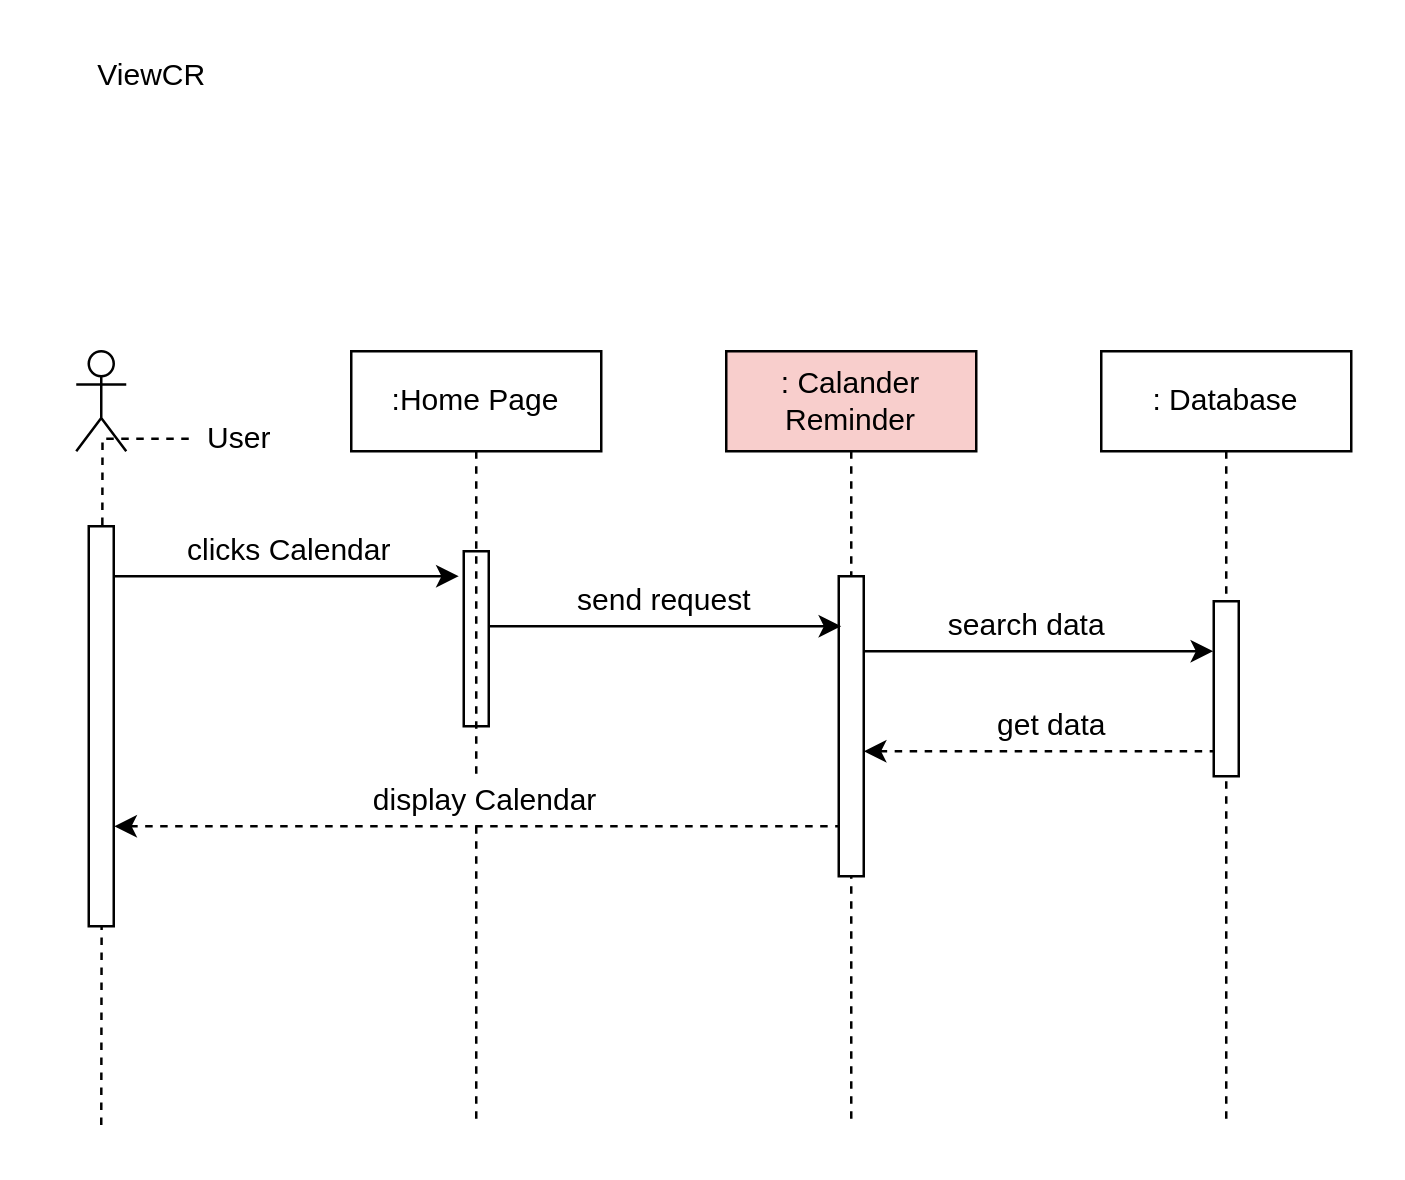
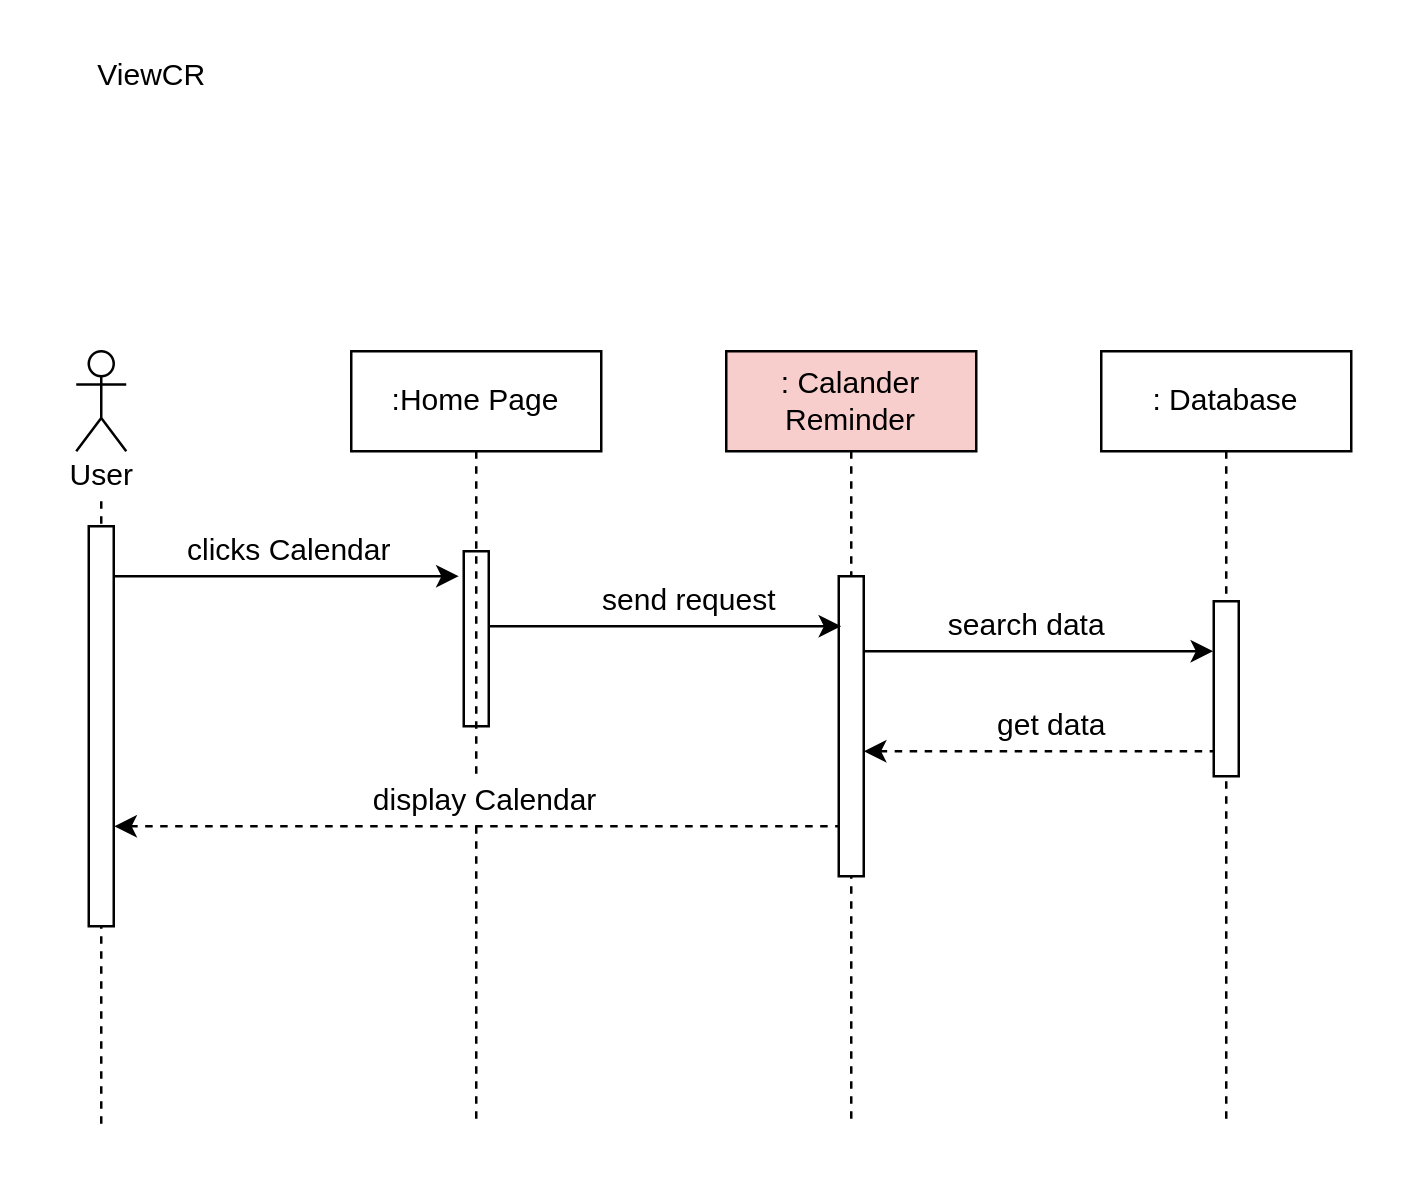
node "User": moved (239, 439) -> (101, 476)
node "send request": moved (664, 601) -> (689, 601)
